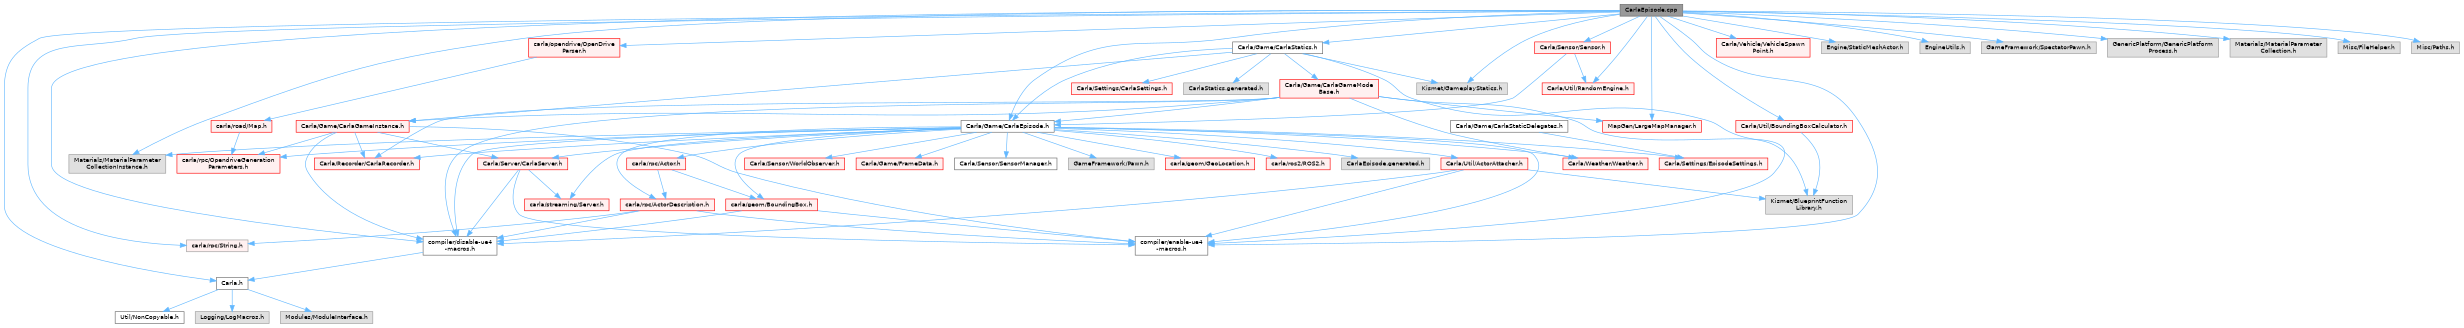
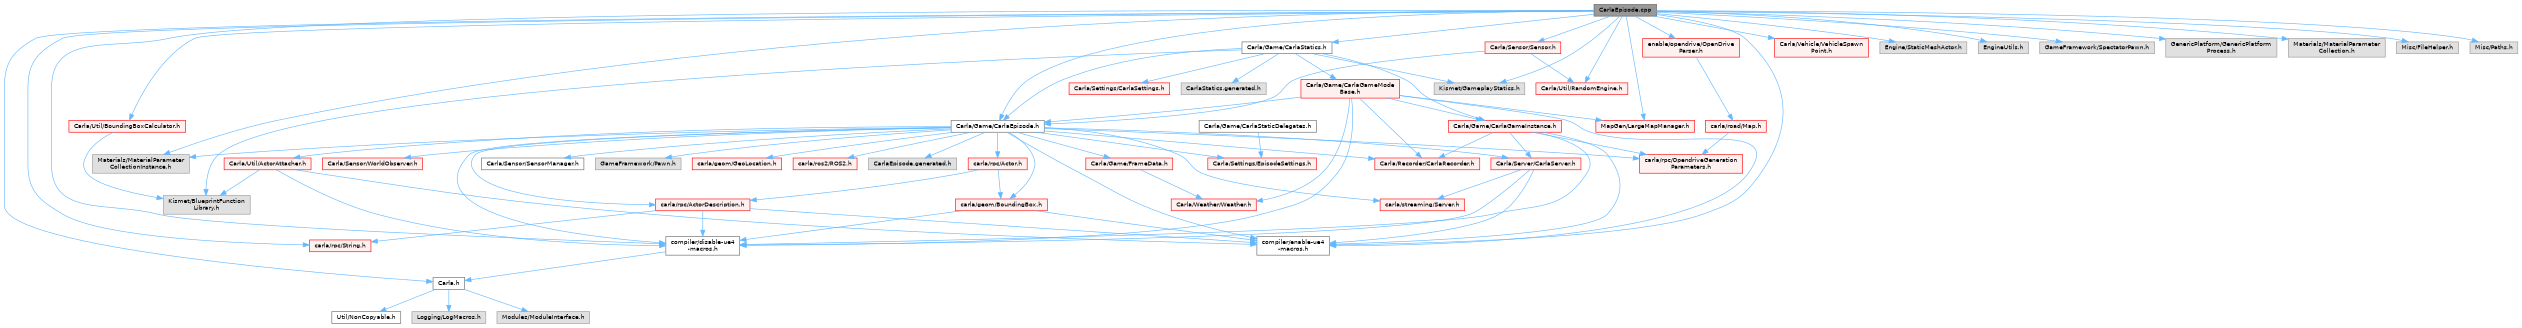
node "carla/opendrive/OpenDrive Parser.h": label "carla/opendrive/OpenDrive Parser.h" -> "enable/opendrive/OpenDrive Parser.h"
edge "Carla/Game/CarlaEpisode.h" -> "Carla/Weather/Weather.h": now "Carla/Game/FrameData.h" -> "Carla/Weather/Weather.h"
node "carla/rpc/String.h": color grey60 -> red
